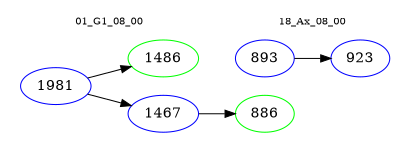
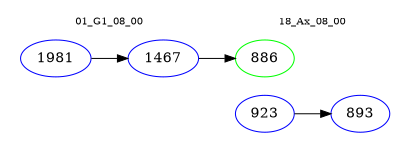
node "1486": removed
edge "893" -> "923": reversed
